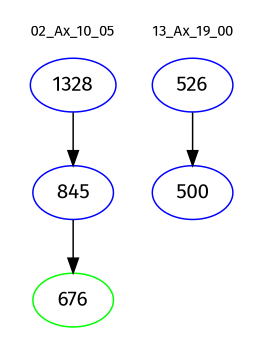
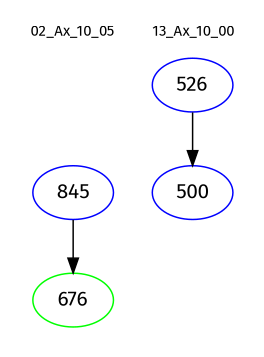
cluster "13_Ax_19_00": label "13_Ax_19_00" -> "13_Ax_10_00"
node "1328": removed
